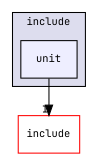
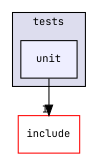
cluster "include": label "include" -> "tests"
